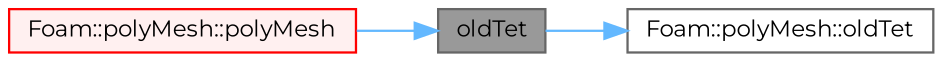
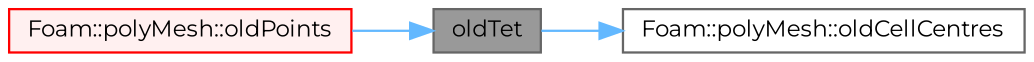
node "Foam::polyMesh::polyMesh": label "Foam::polyMesh::polyMesh" -> "Foam::polyMesh::oldPoints"
node "Foam::polyMesh::oldTet": label "Foam::polyMesh::oldTet" -> "Foam::polyMesh::oldCellCentres"
